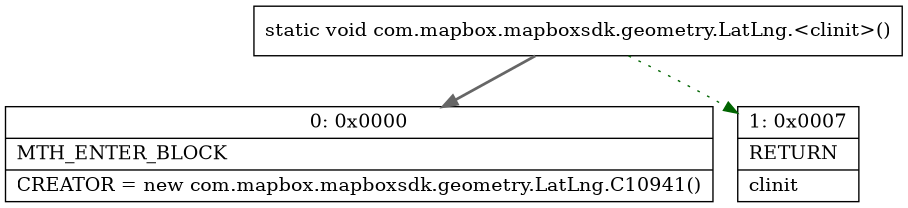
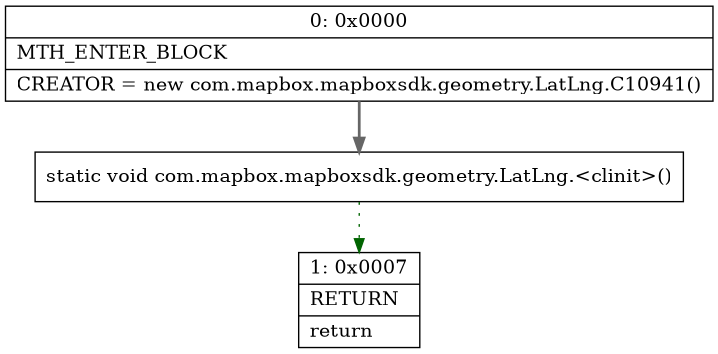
edge "static void com.mapbox.mapboxsdk.geometry.LatLng.<clinit>()" -> "0: 0x0000": reversed
node "1: 0x0007": text "clinit" -> "return"
